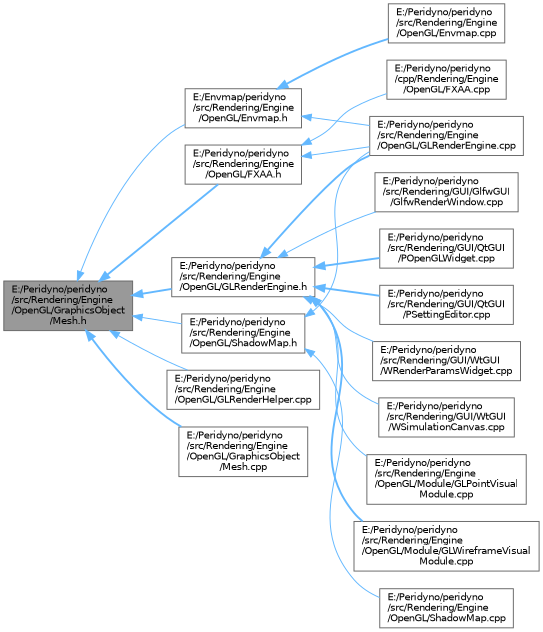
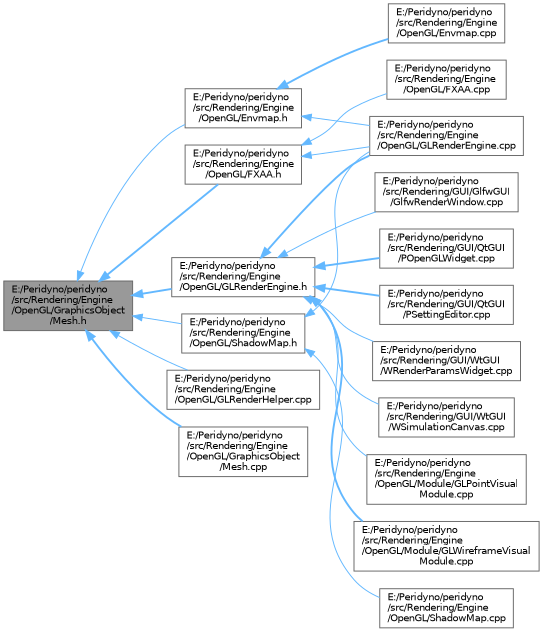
node "E:/Peridyno/peridyno /cpp/Rendering/Engine /OpenGL/FXAA.cpp": label "E:/Peridyno/peridyno /cpp/Rendering/Engine /OpenGL/FXAA.cpp" -> "E:/Peridyno/peridyno /src/Rendering/Engine /OpenGL/FXAA.cpp"
node "E:/Envmap/peridyno /src/Rendering/Engine /OpenGL/Envmap.h": label "E:/Envmap/peridyno /src/Rendering/Engine /OpenGL/Envmap.h" -> "E:/Peridyno/peridyno /src/Rendering/Engine /OpenGL/Envmap.h"
